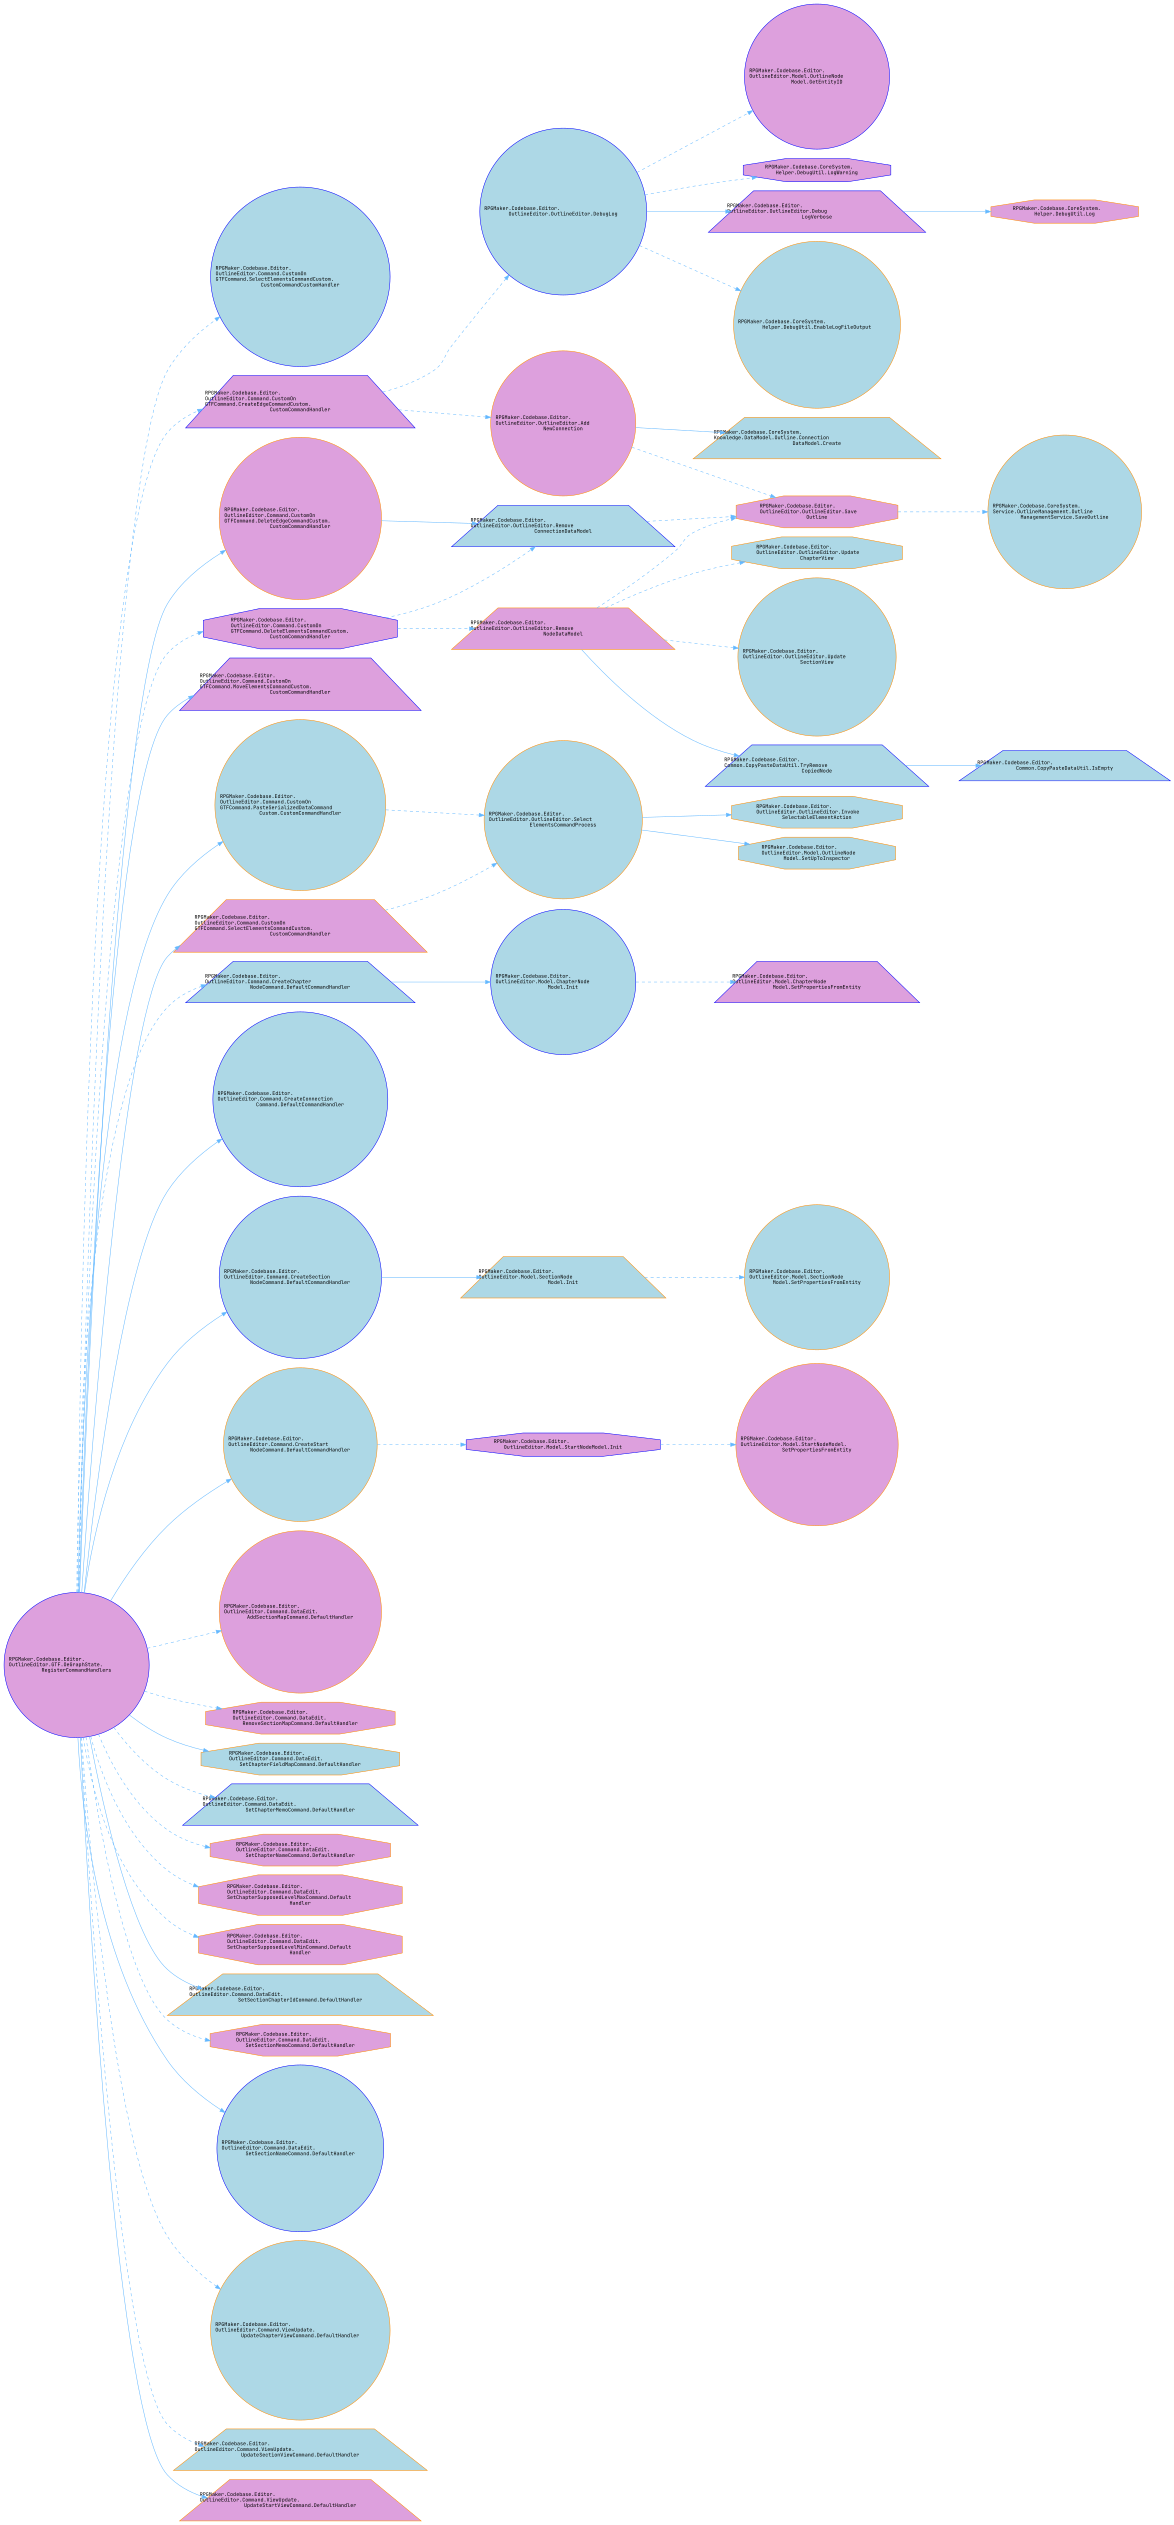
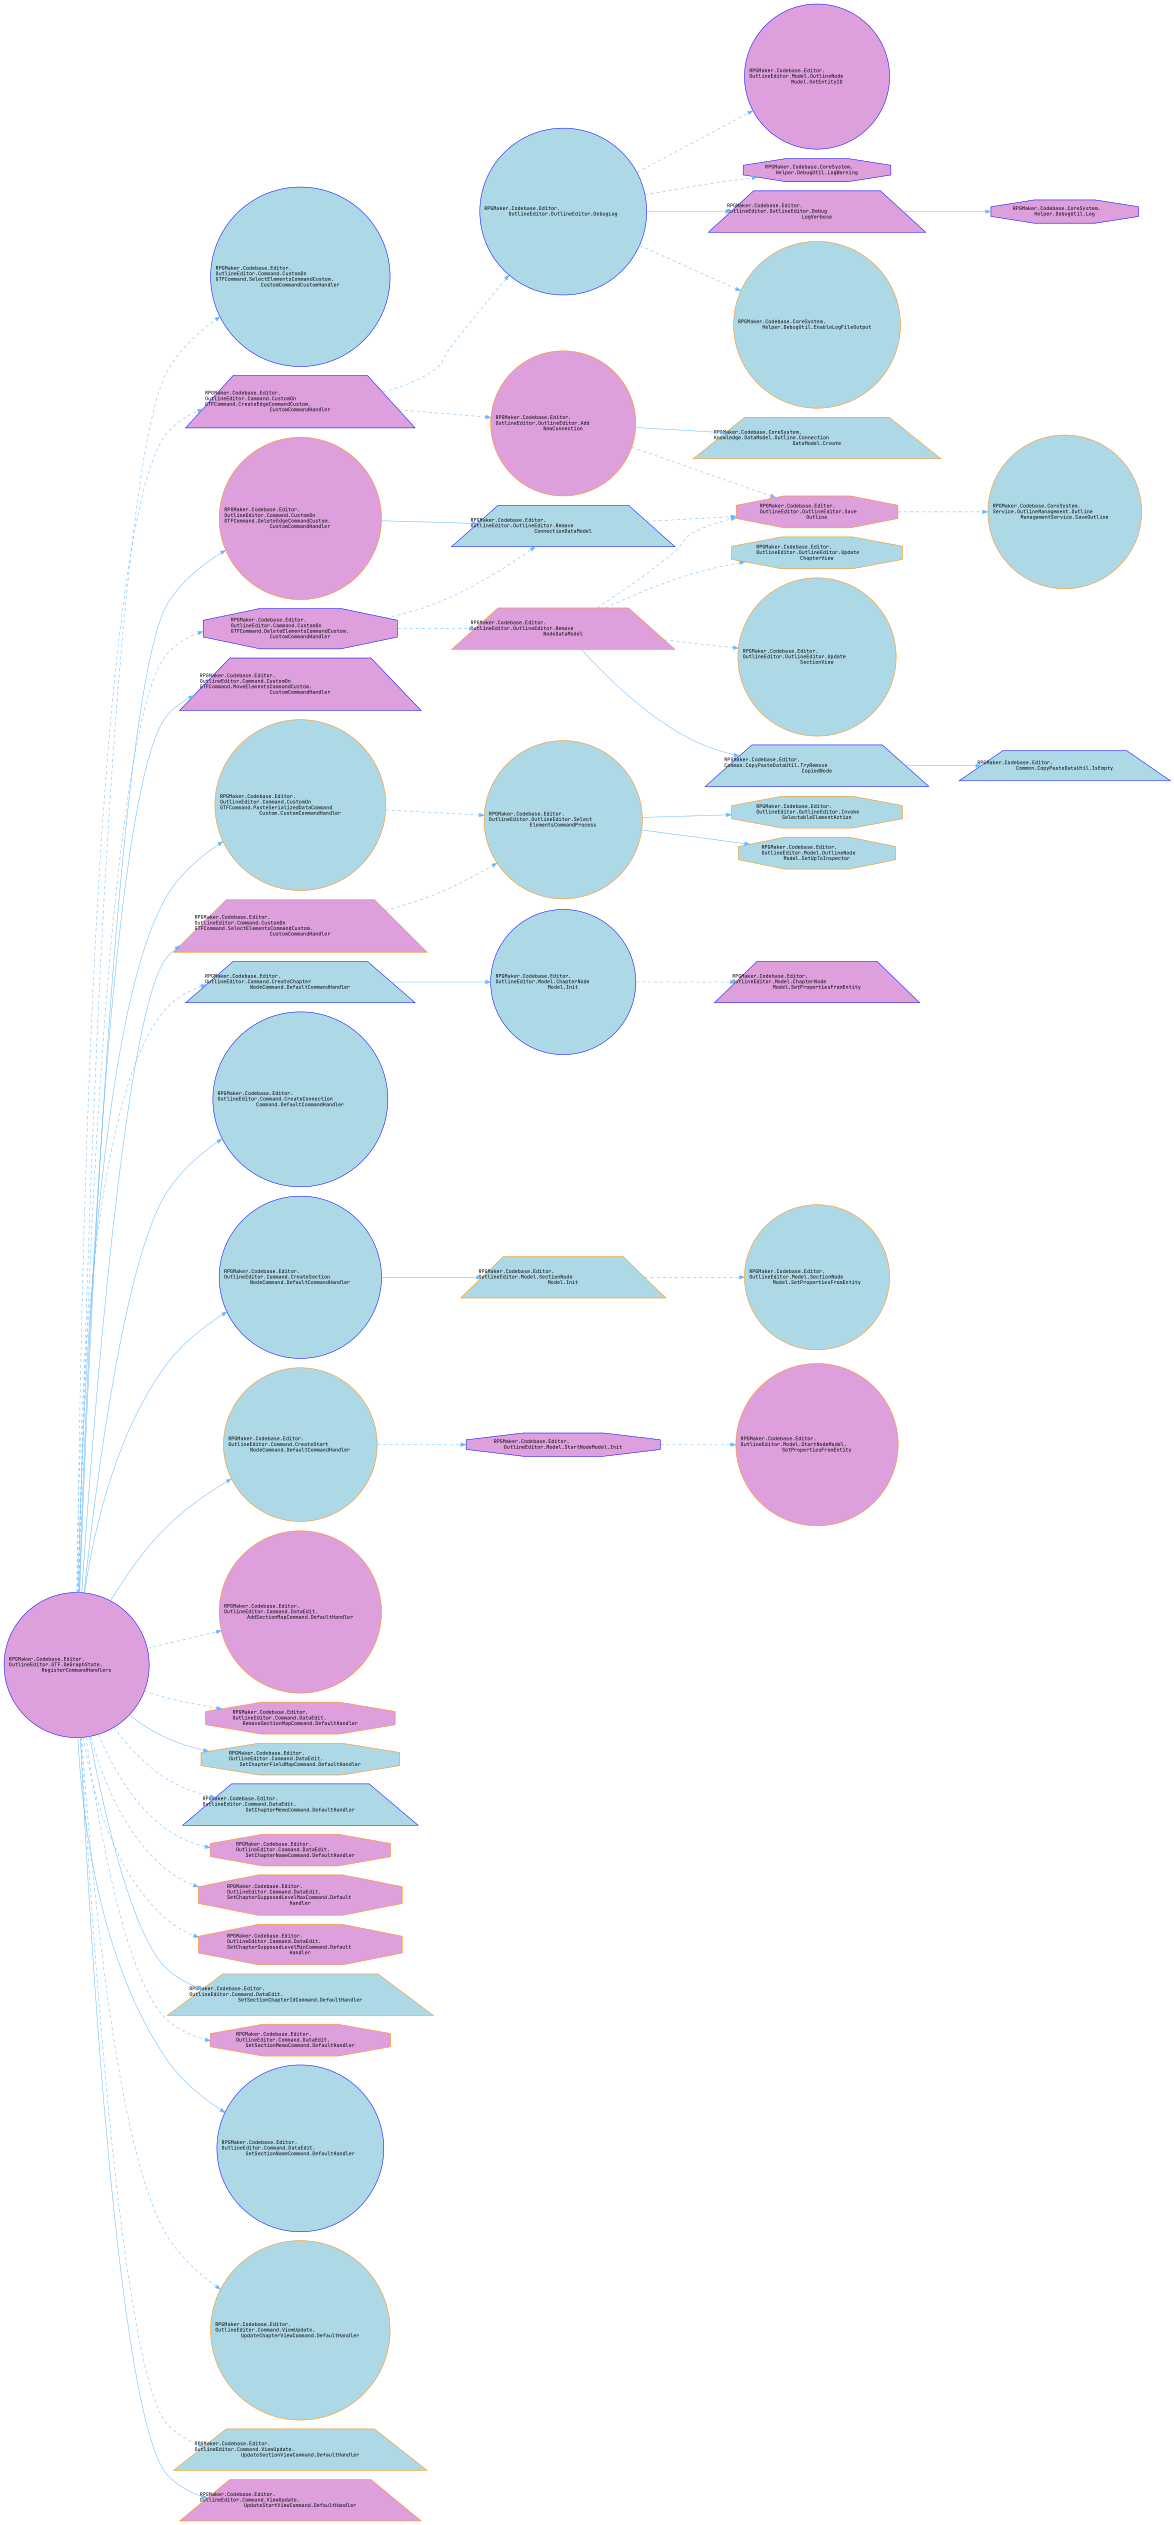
node "RPGMaker.Codebase.CoreSystem. Helper.DebugUtil.Log": color darkorange -> blue
